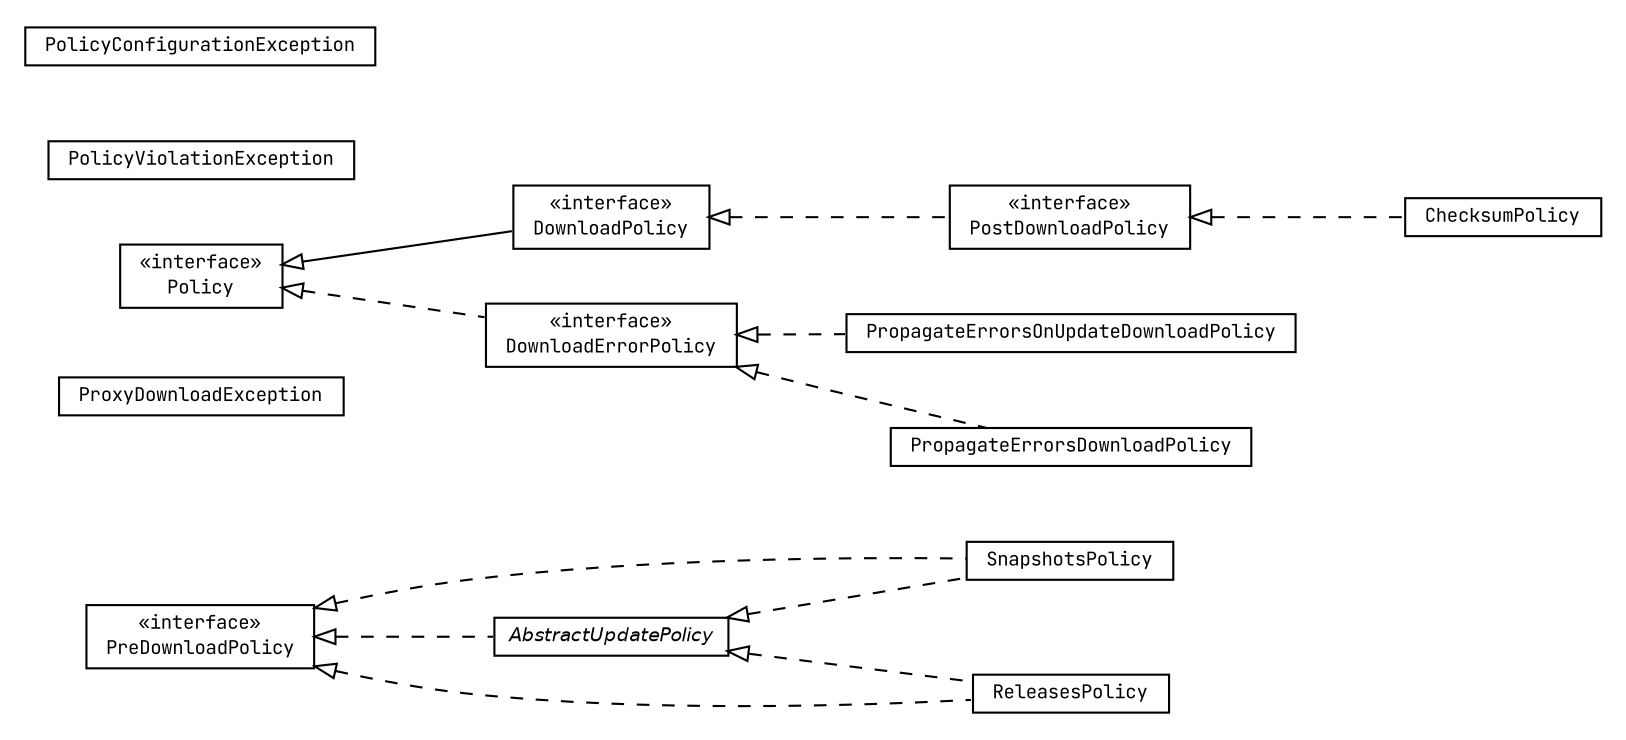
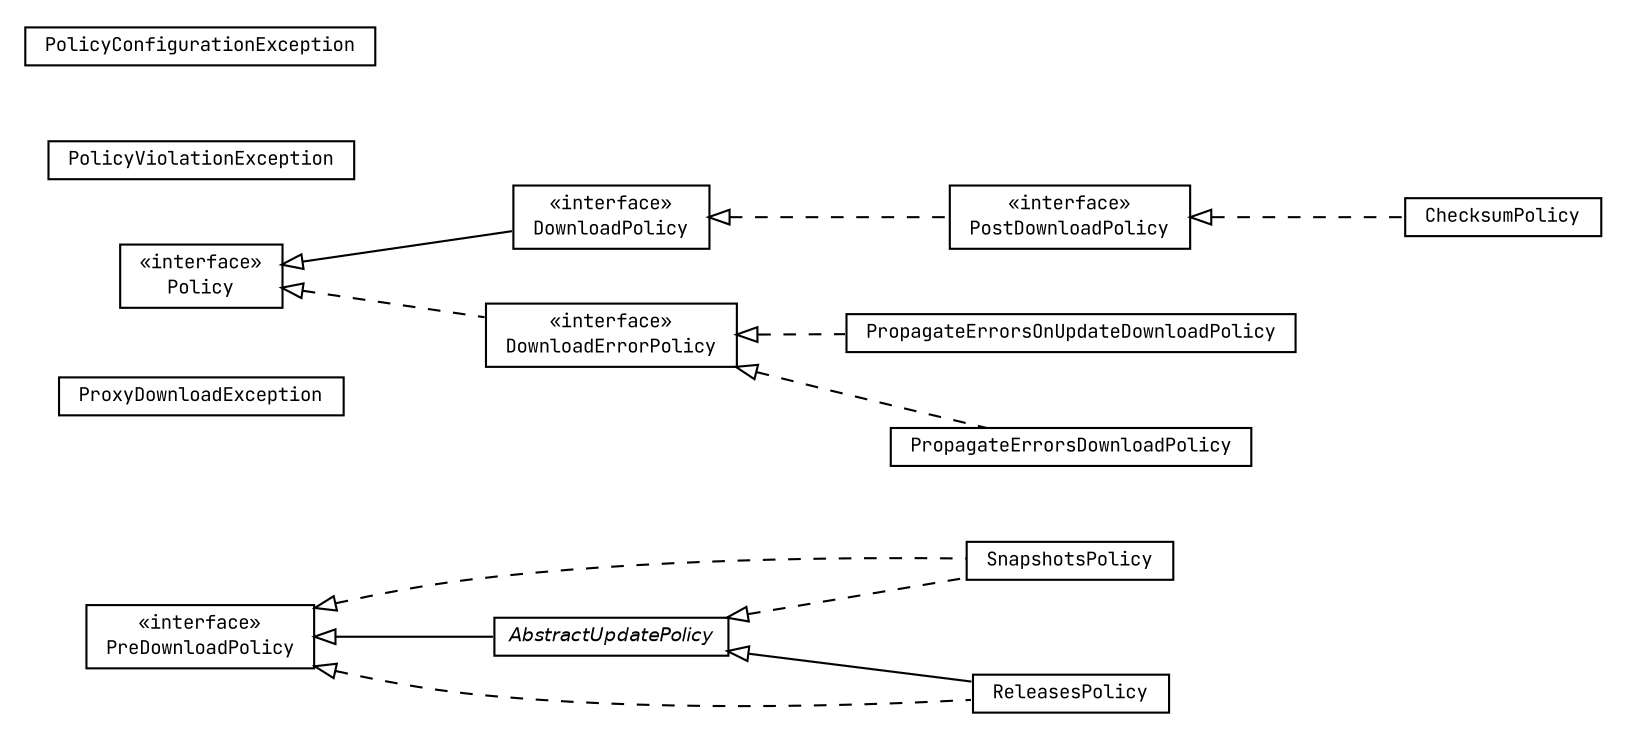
edge "AbstractUpdatePolicy" -> "PreDownloadPolicy": style dashed -> solid
edge "ReleasesPolicy" -> "AbstractUpdatePolicy": style dashed -> solid
